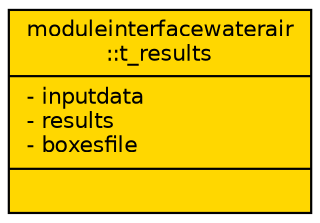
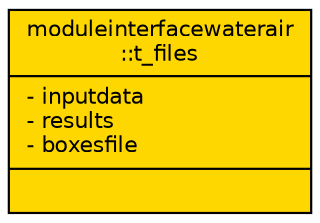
node "moduleinterfacewaterair": text "::t_results" -> "::t_files"
